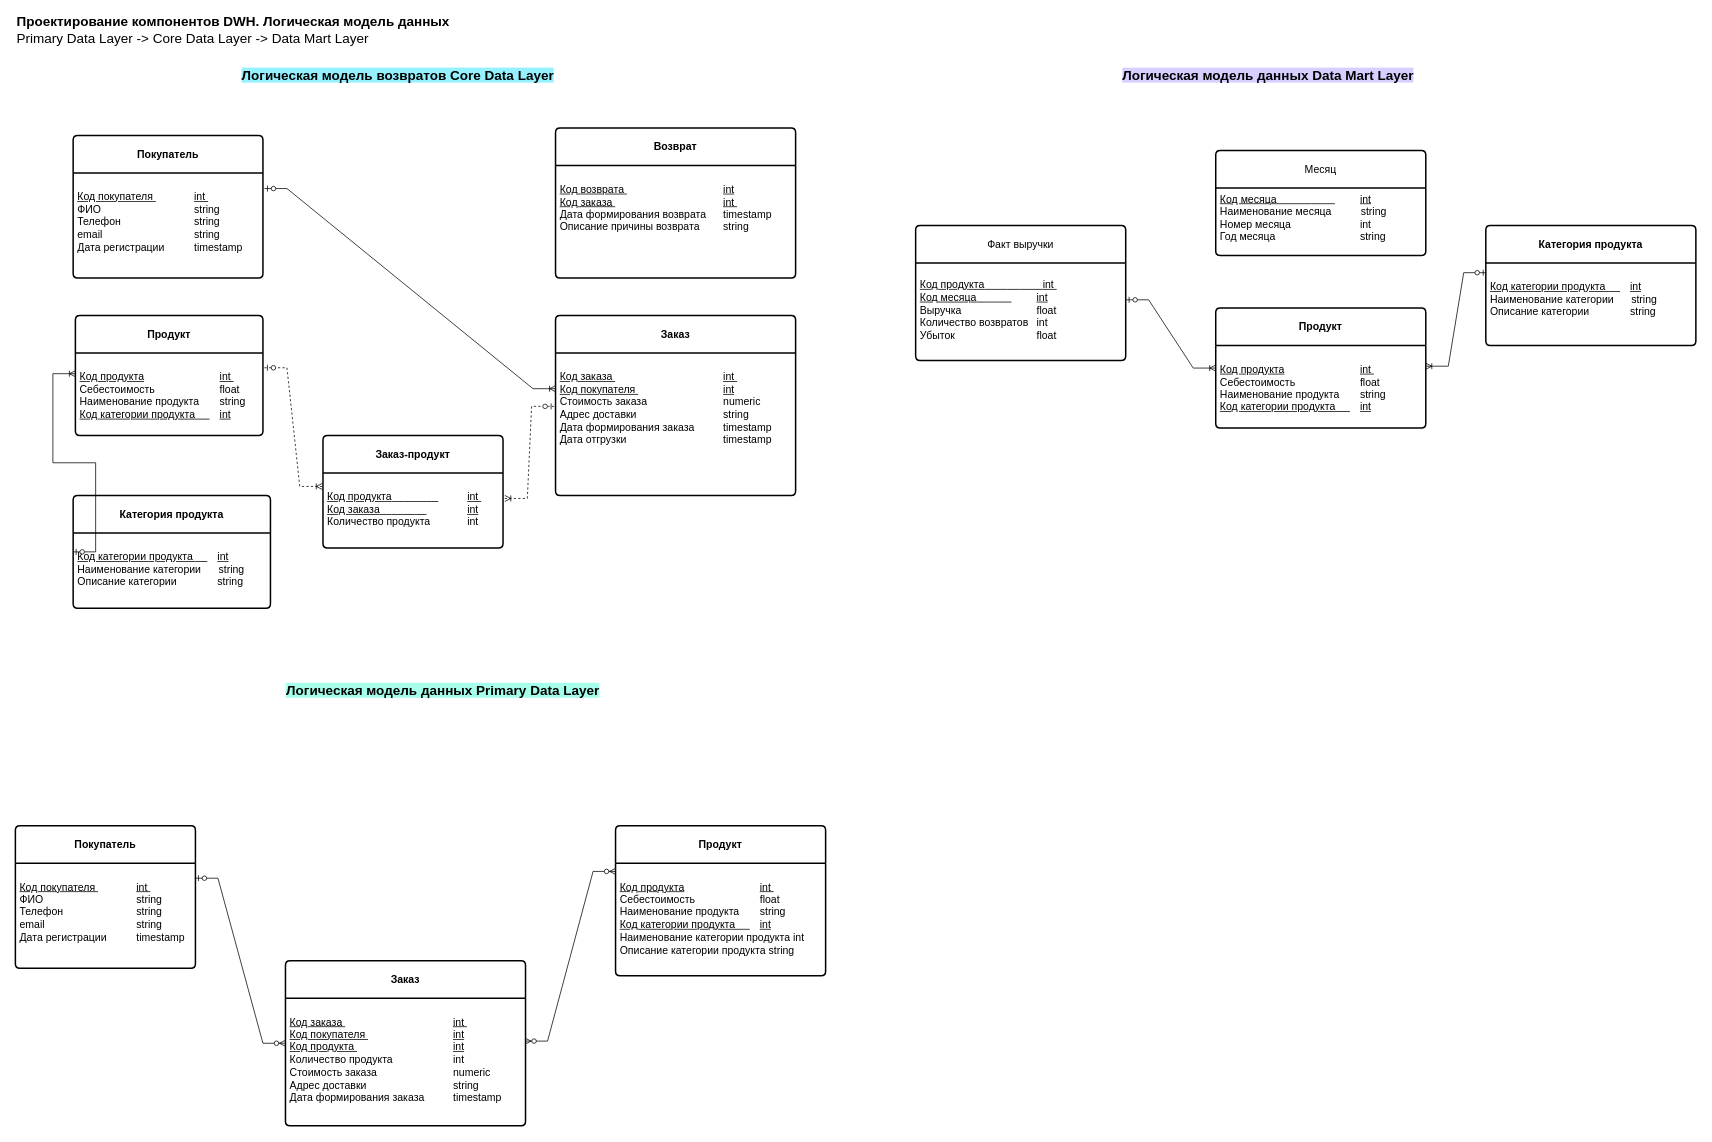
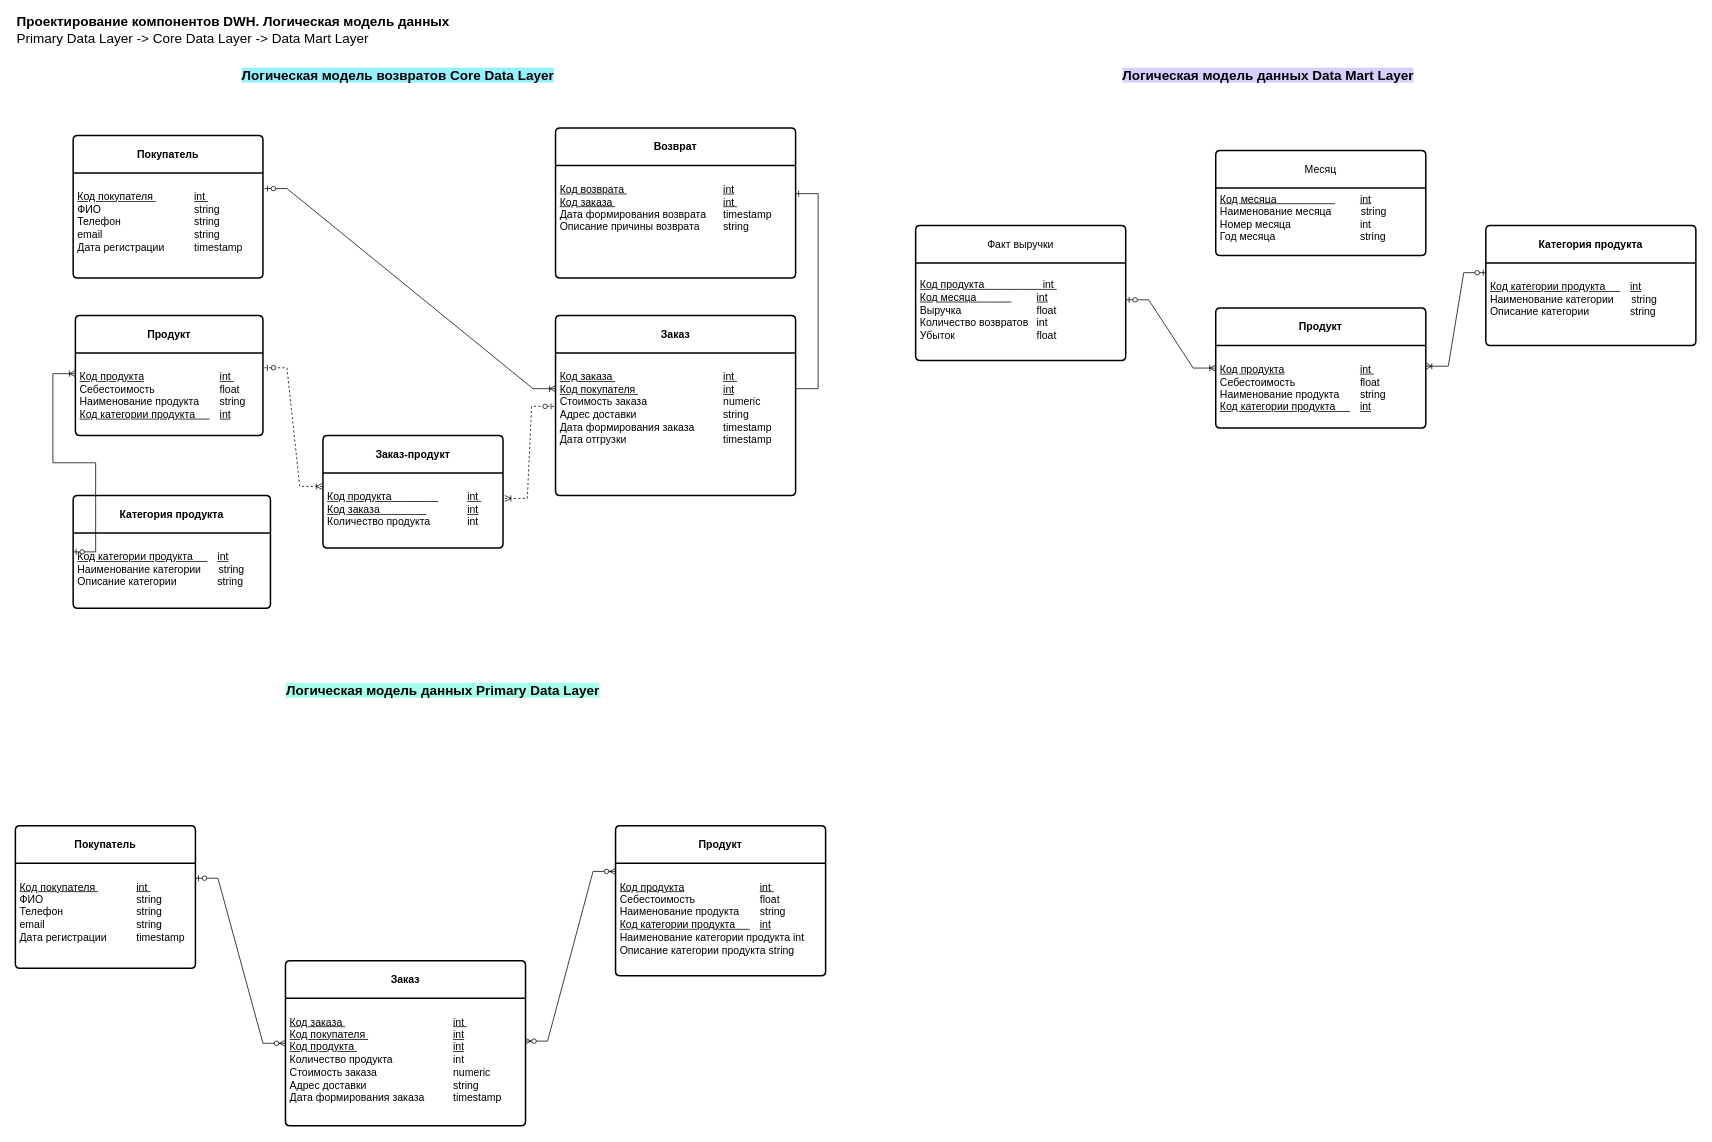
edge "Код заказа int Код покупателя int Стоимость заказа numeric Адрес доставки string Дата формирования заказа timestamp Дата отгрузки timestamp" -> "Код возврата int Код заказа int Дата формирования возврата timestamp Описание причины возврата string": added
